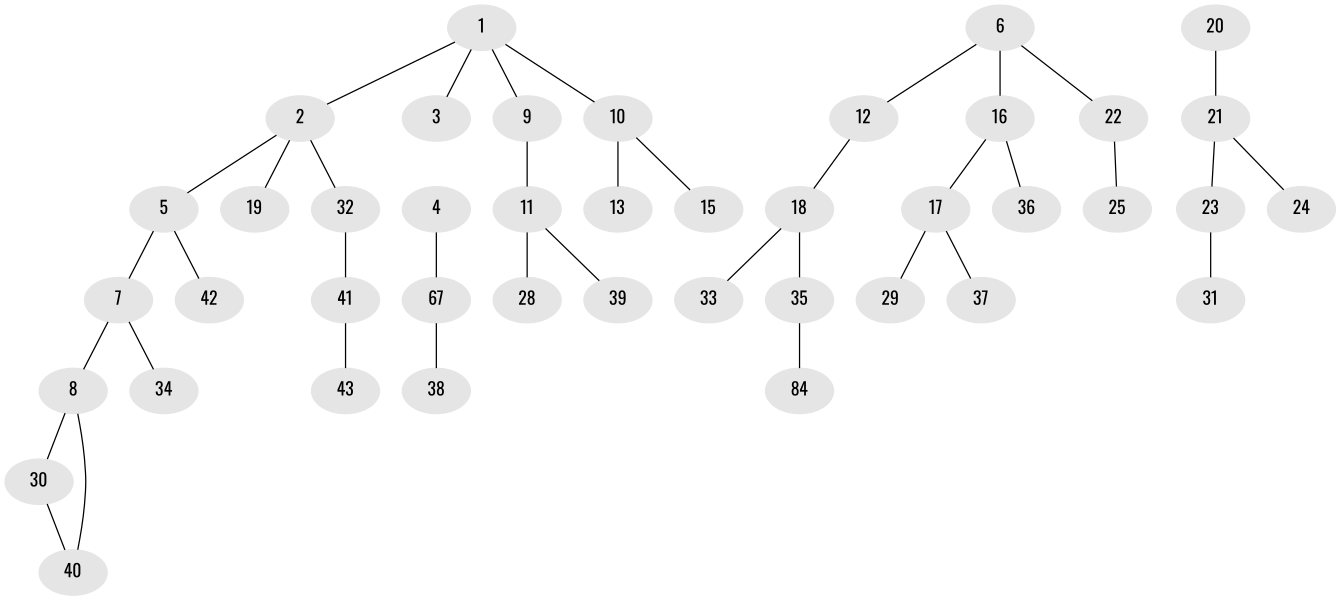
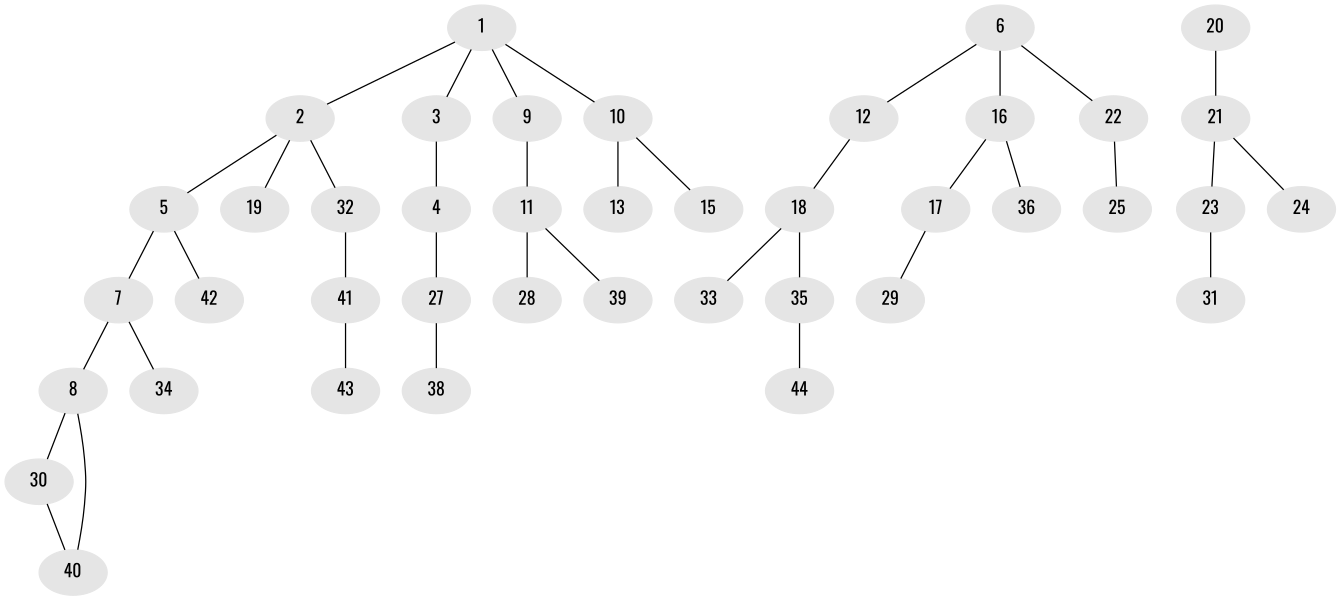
edge "3" -- "4": added
node "67": label "67" -> "27"
node "37": removed
node "84": label "84" -> "44"
